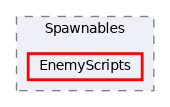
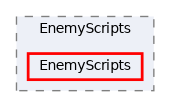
cluster "Spawnables": label "Spawnables" -> "EnemyScripts"
